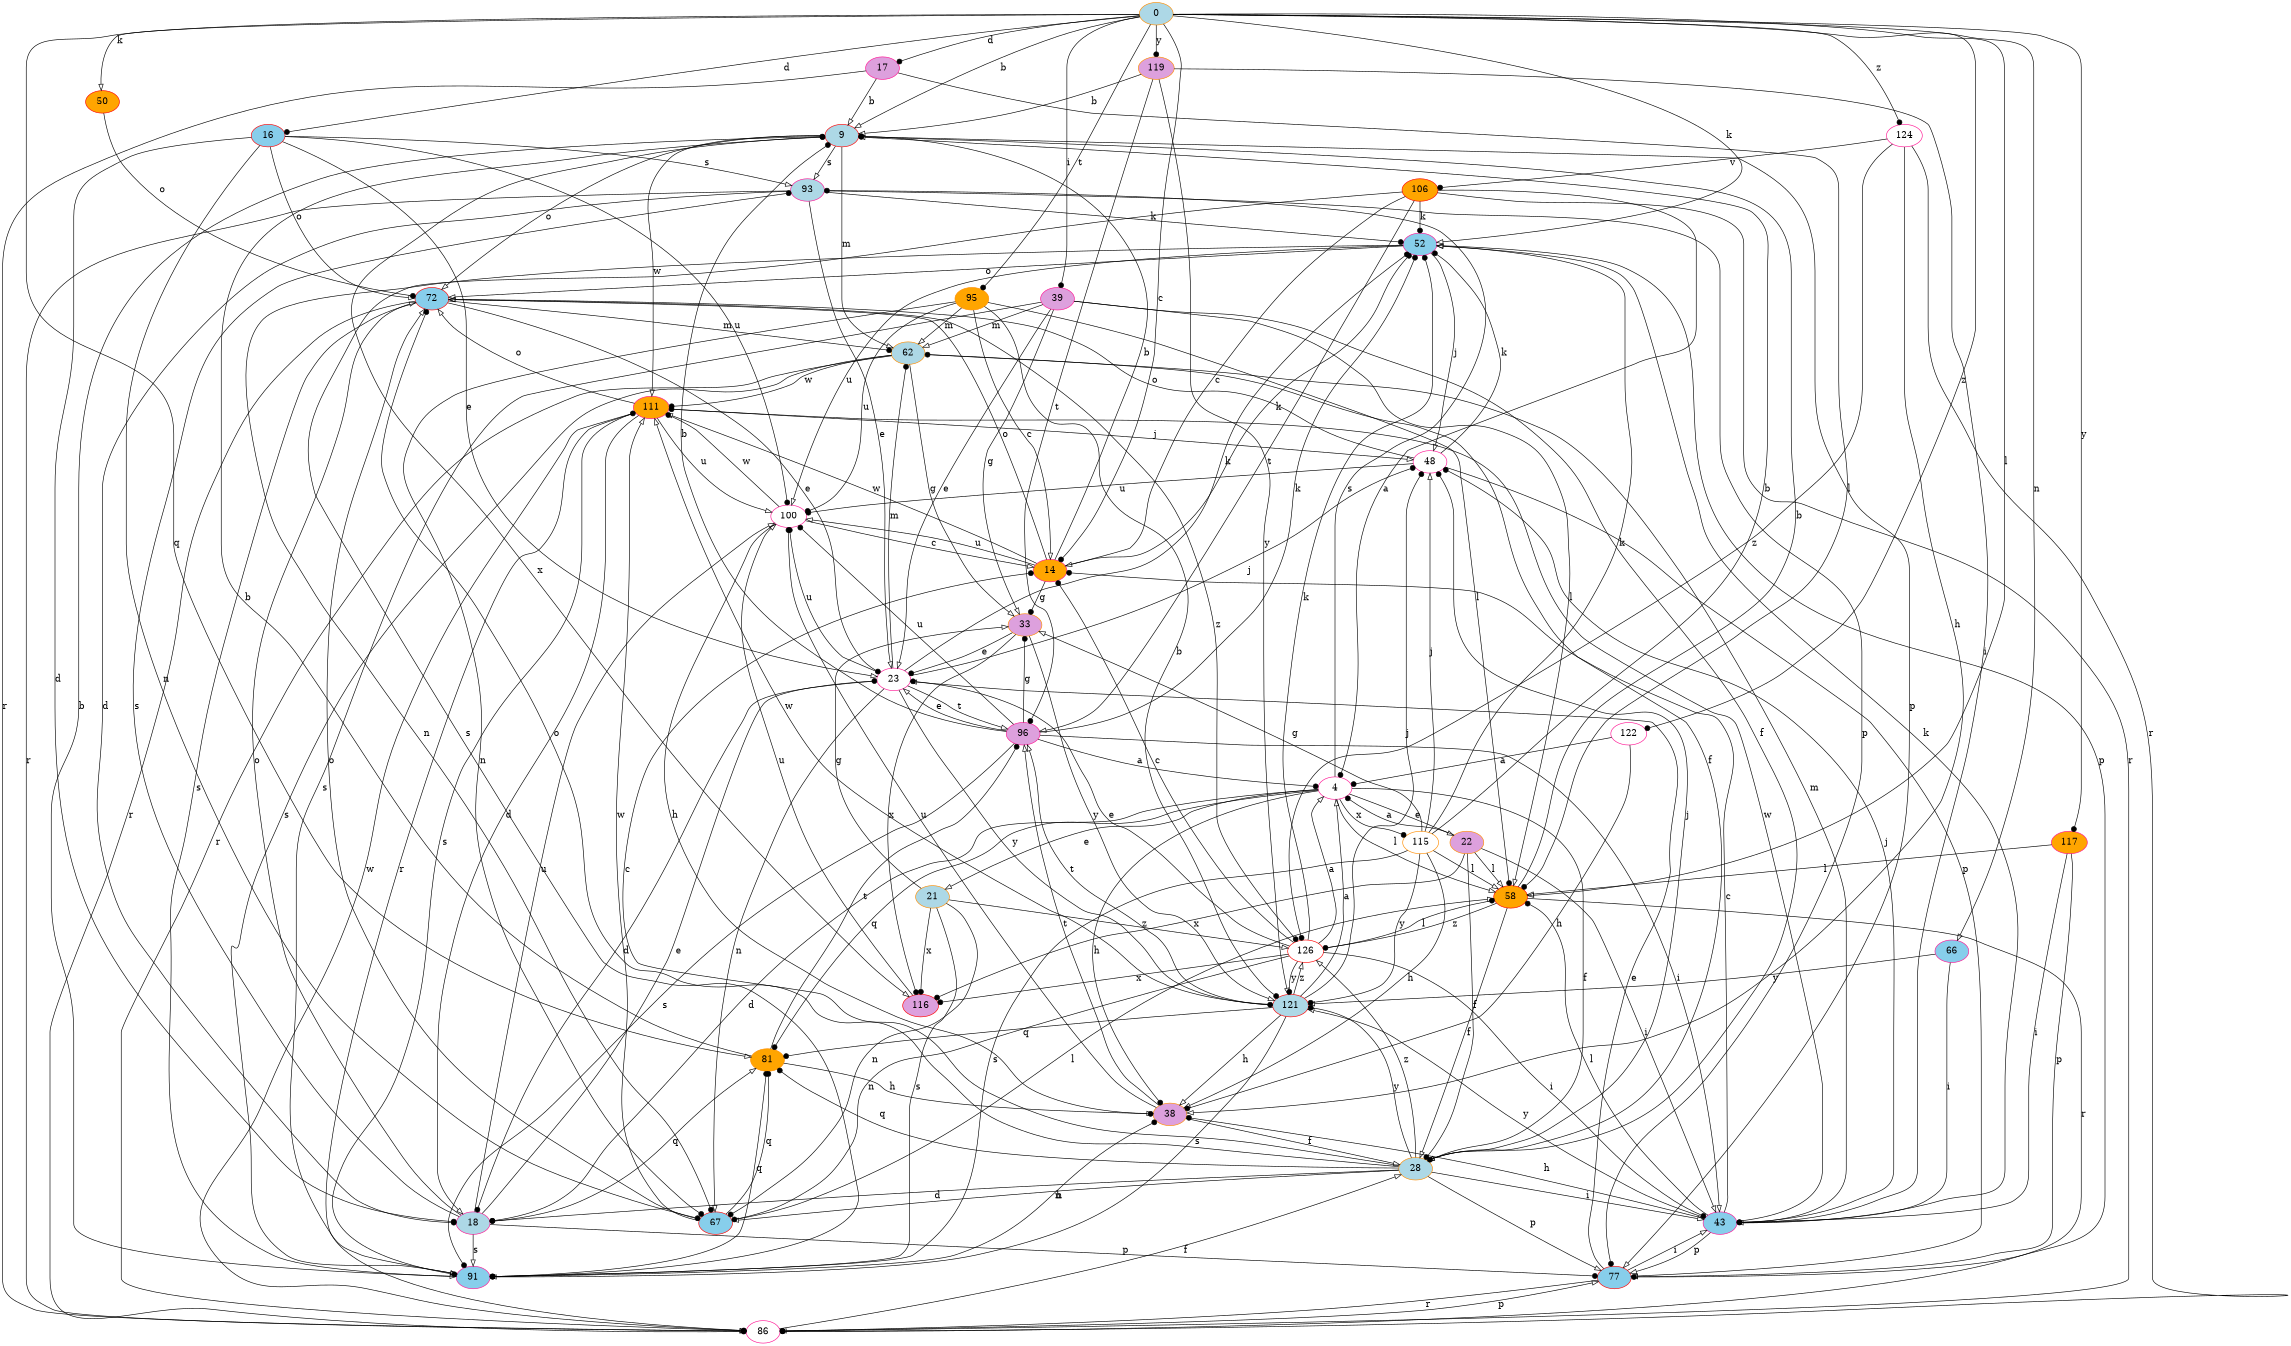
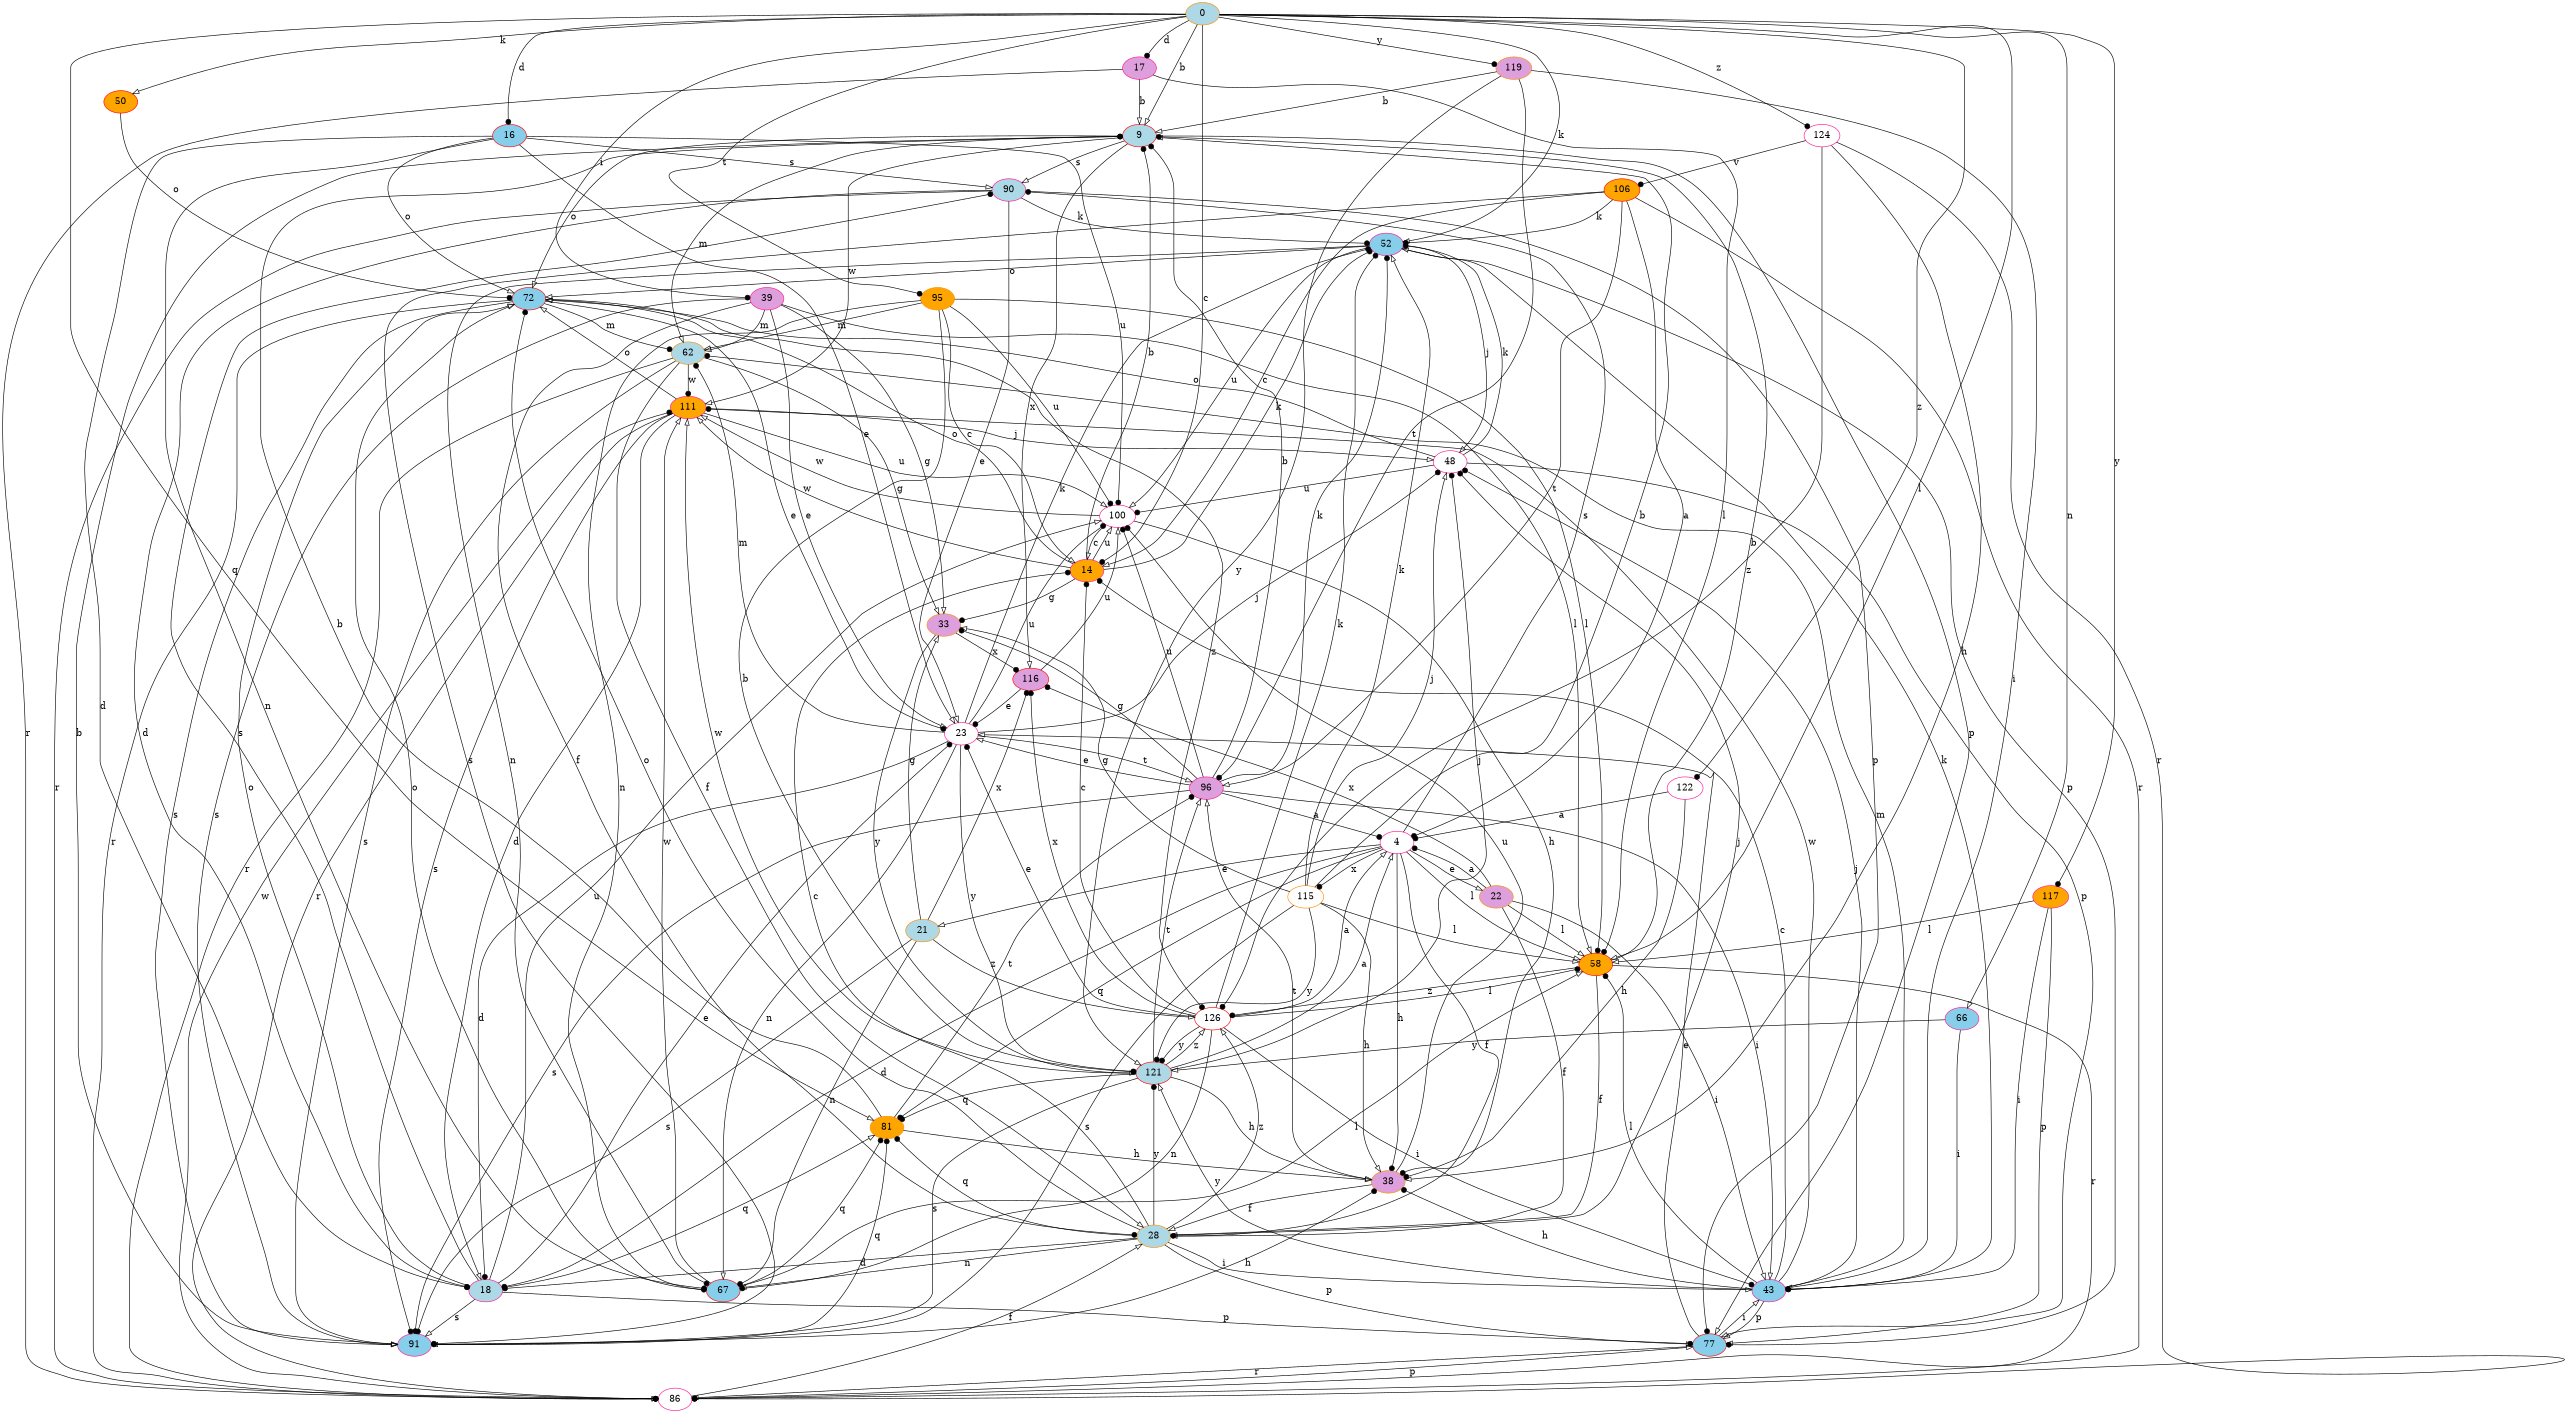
node "93": label "93" -> "90"
edge "100" -> "111": arrowhead dot -> onormal
edge "33" -> "23": now "116" -> "23"
